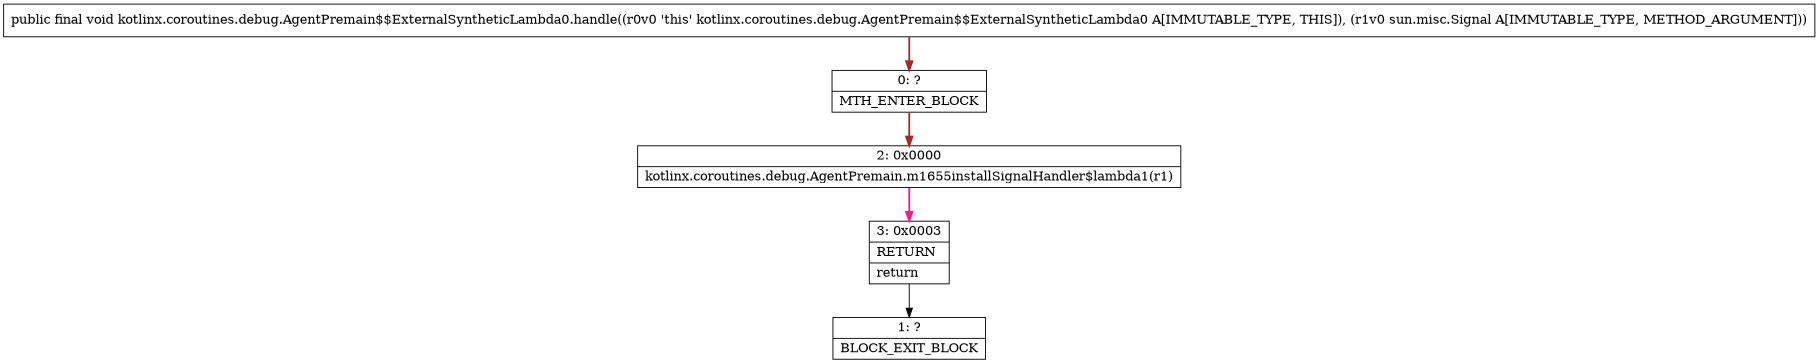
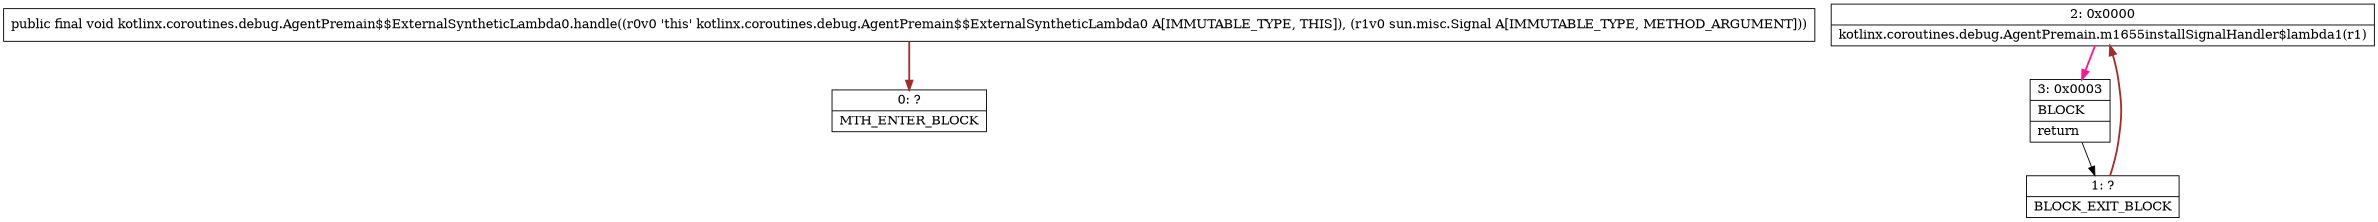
edge "0: ?" -> "2: 0x0000": now "1: ?" -> "2: 0x0000"
node "3: 0x0003": text "RETURN" -> "BLOCK"
